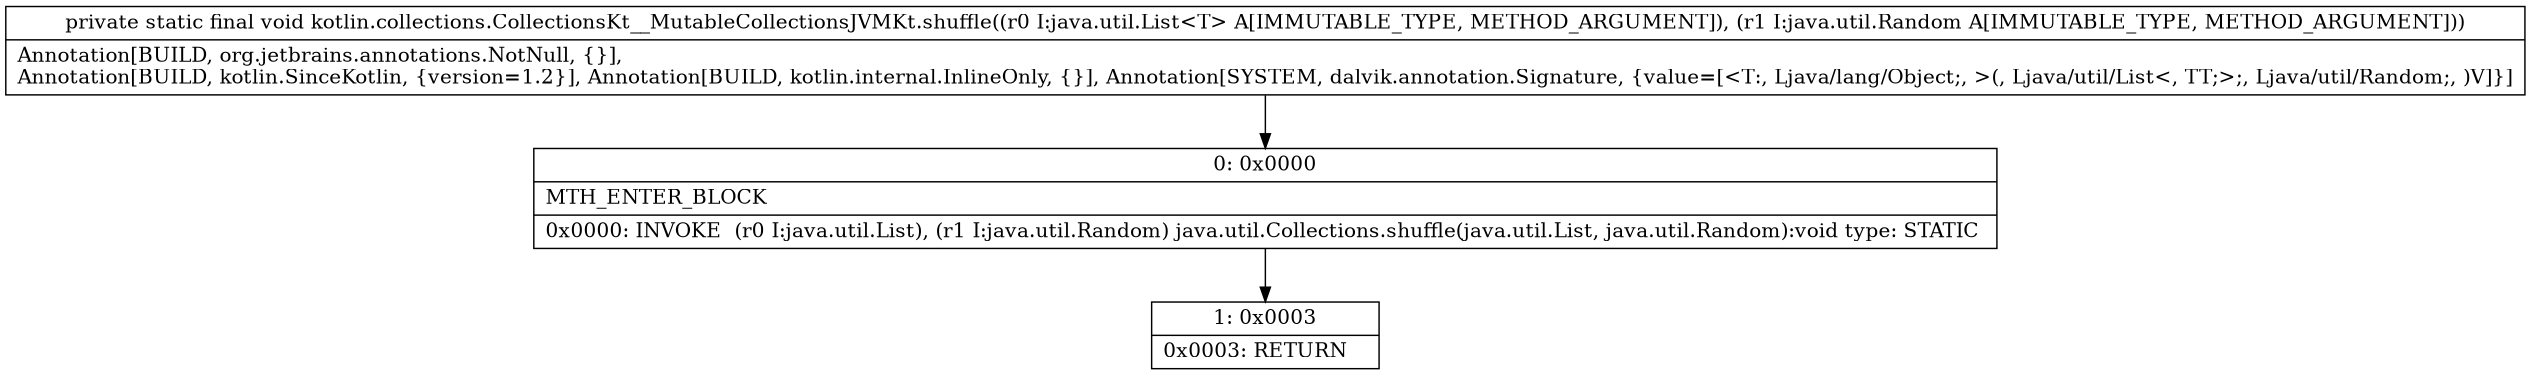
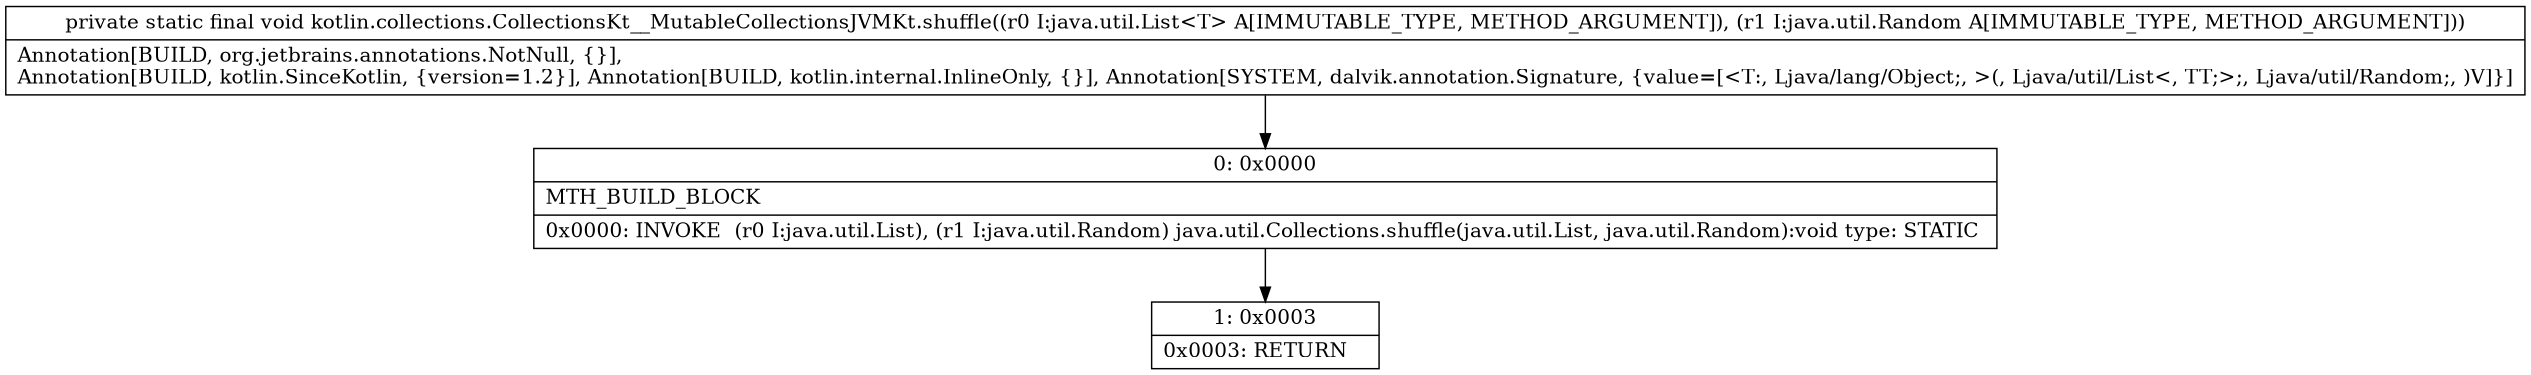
node "0: 0x0000": text "MTH_ENTER_BLOCK" -> "MTH_BUILD_BLOCK"
